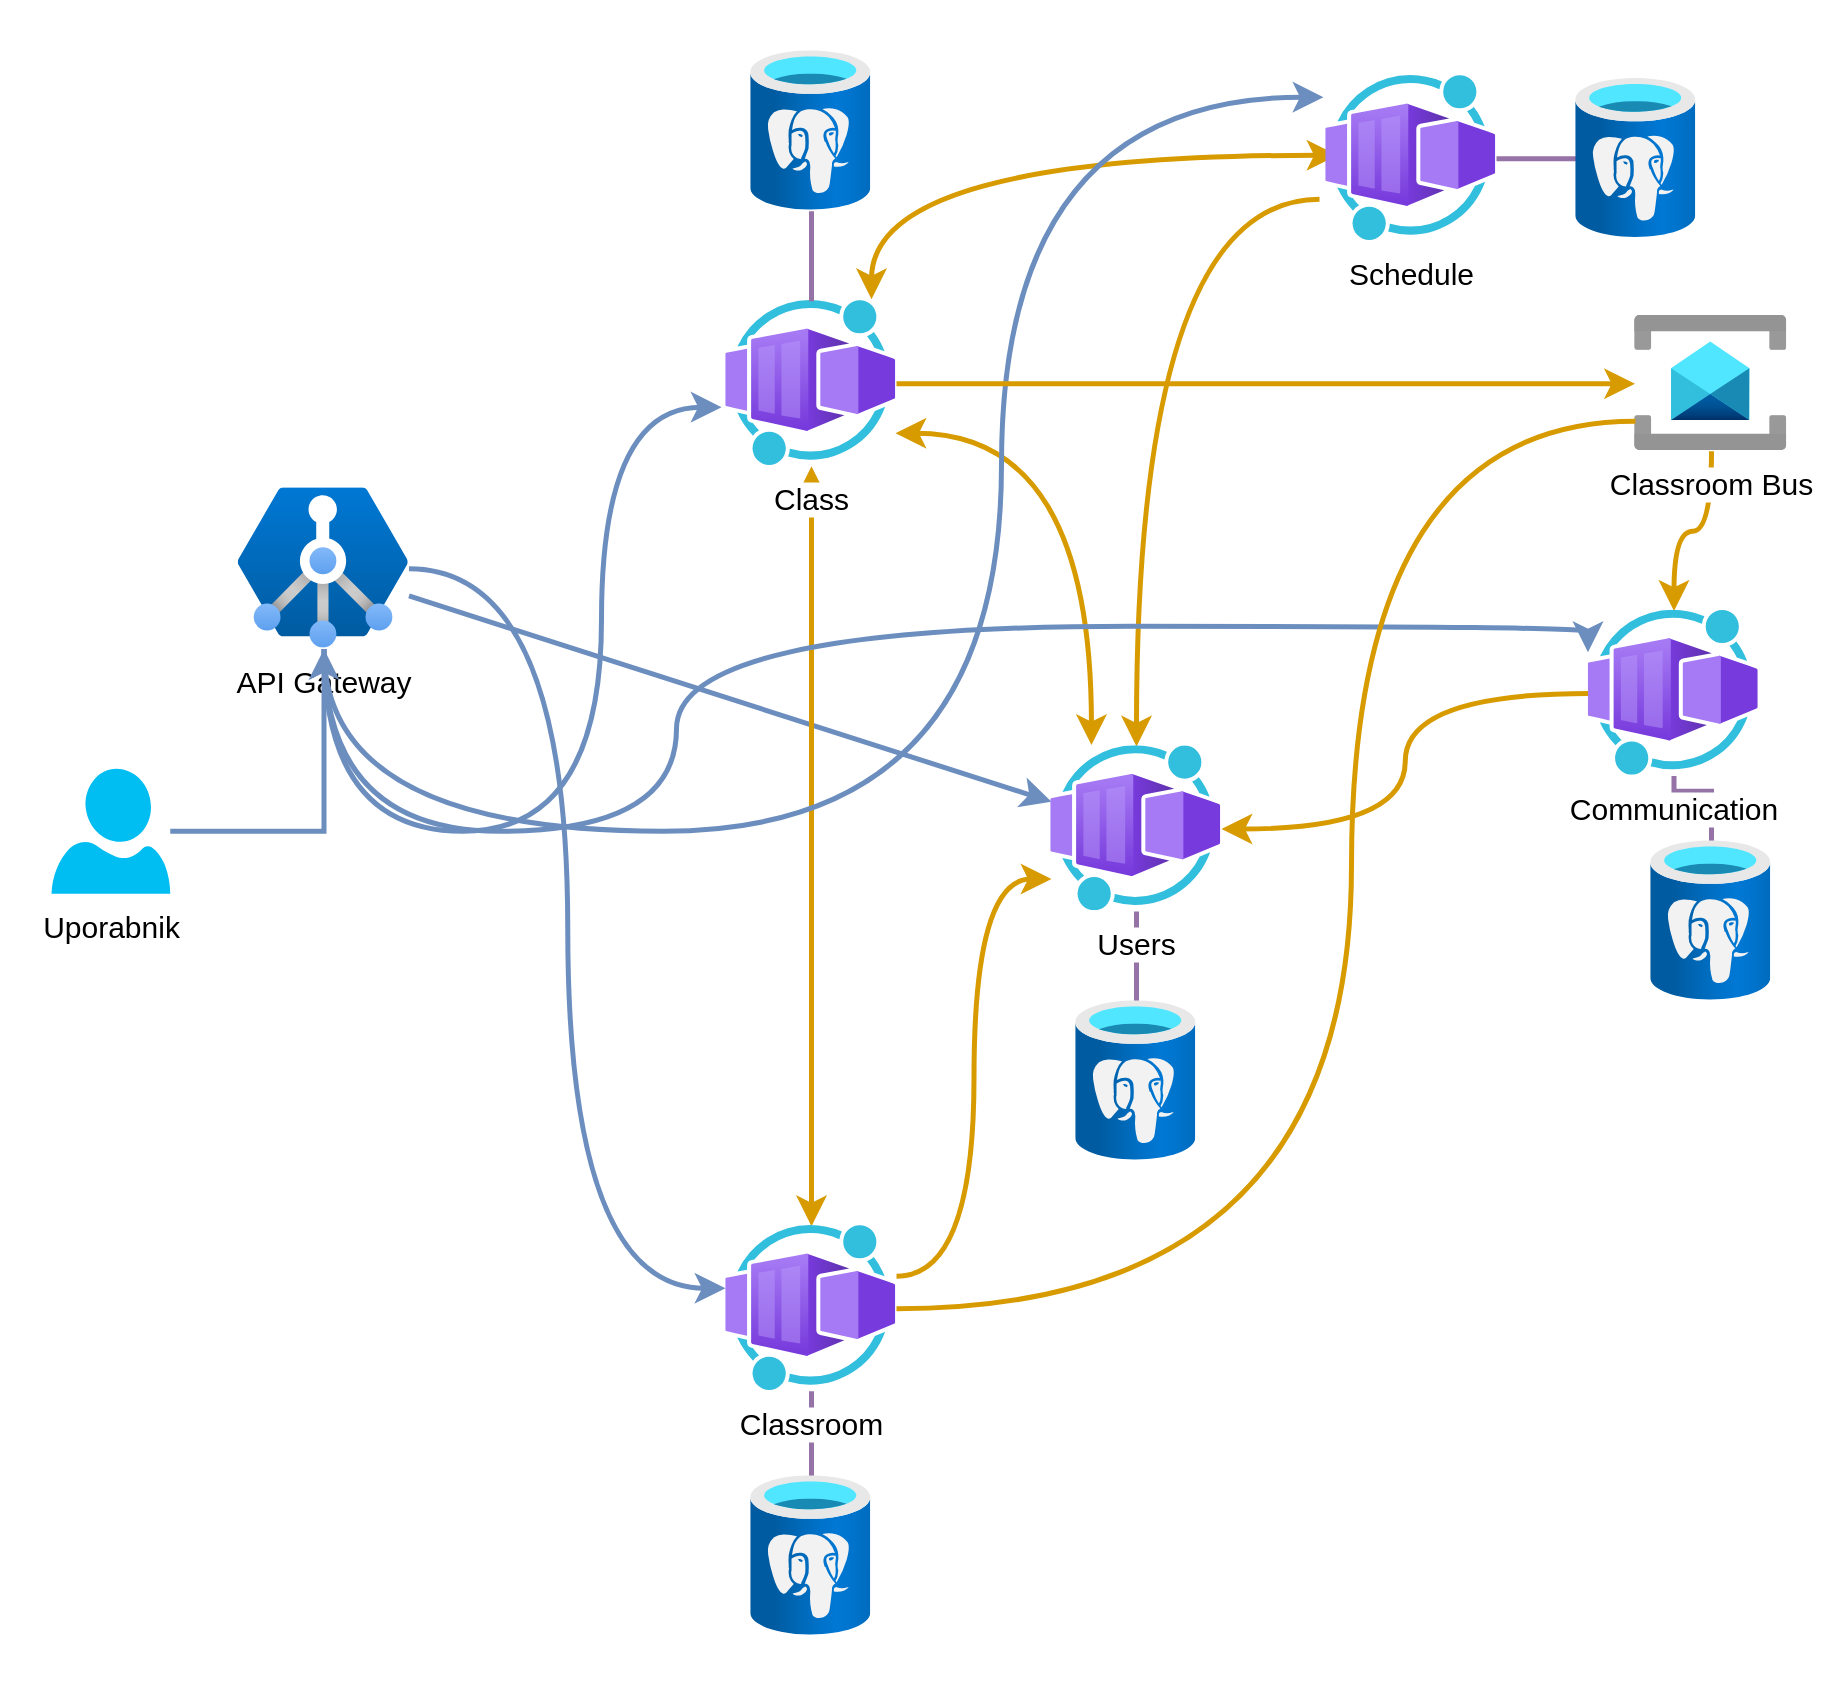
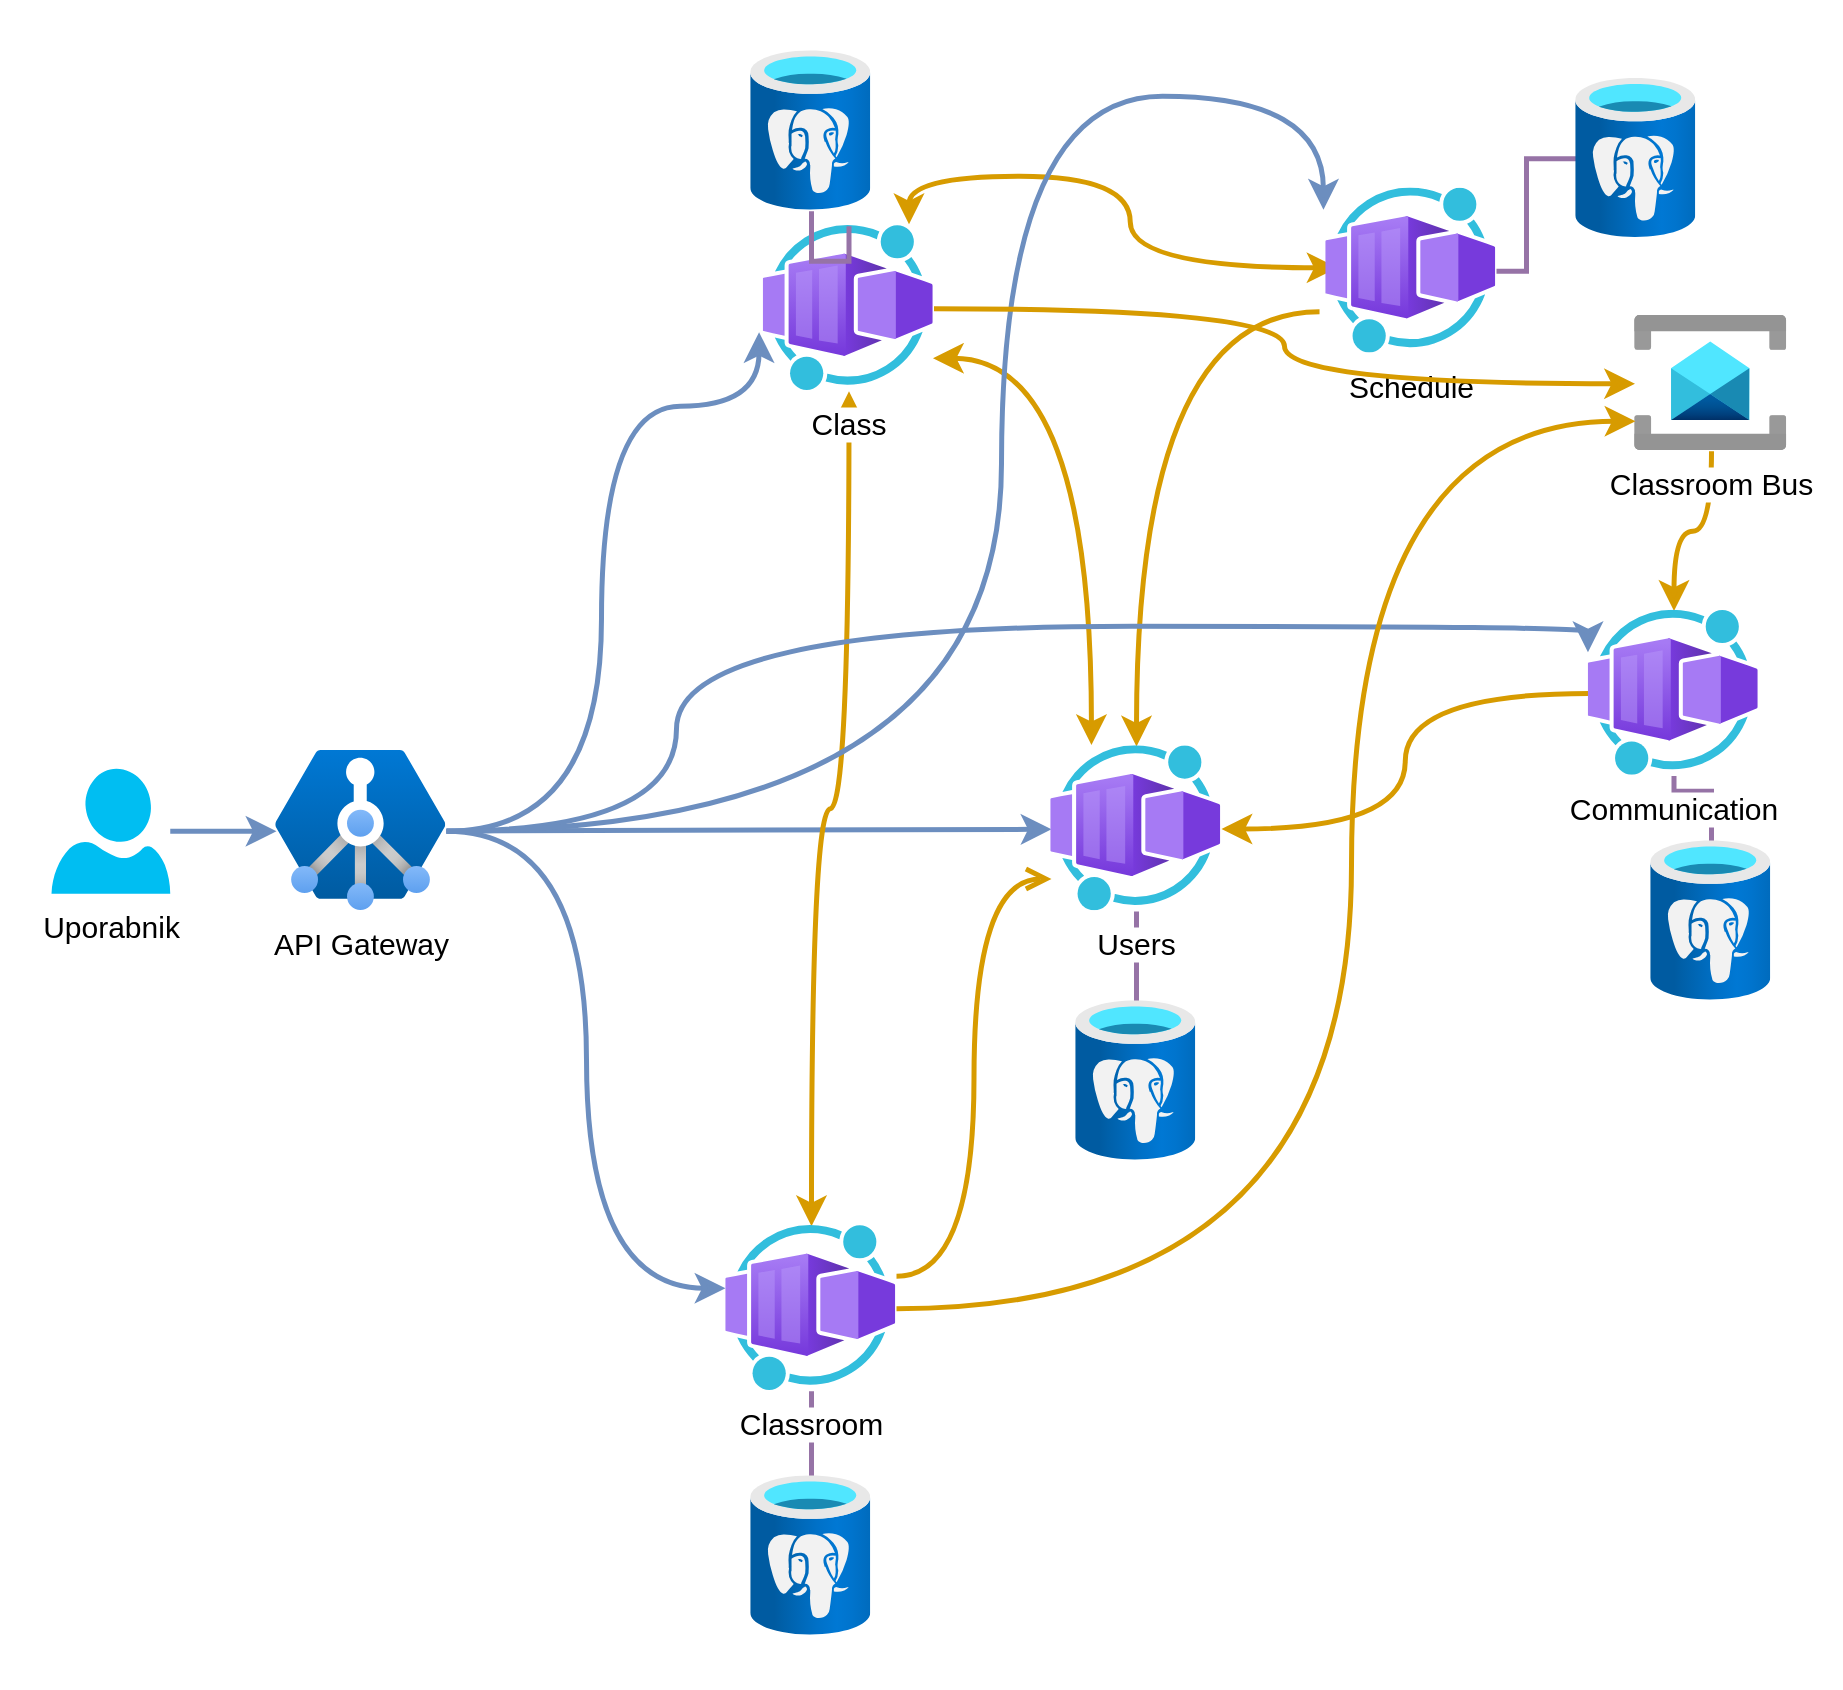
node "Schedule": moved (1411, 159) -> (1411, 271)
node "Class": moved (811, 384) -> (849, 309)
edge "Classroom Bus" -- "Classroom": arrowhead none -> classic
node "API Gateway": moved (324, 569) -> (361, 831)
edge "Classroom" -> "Users": arrowhead classic -> open
